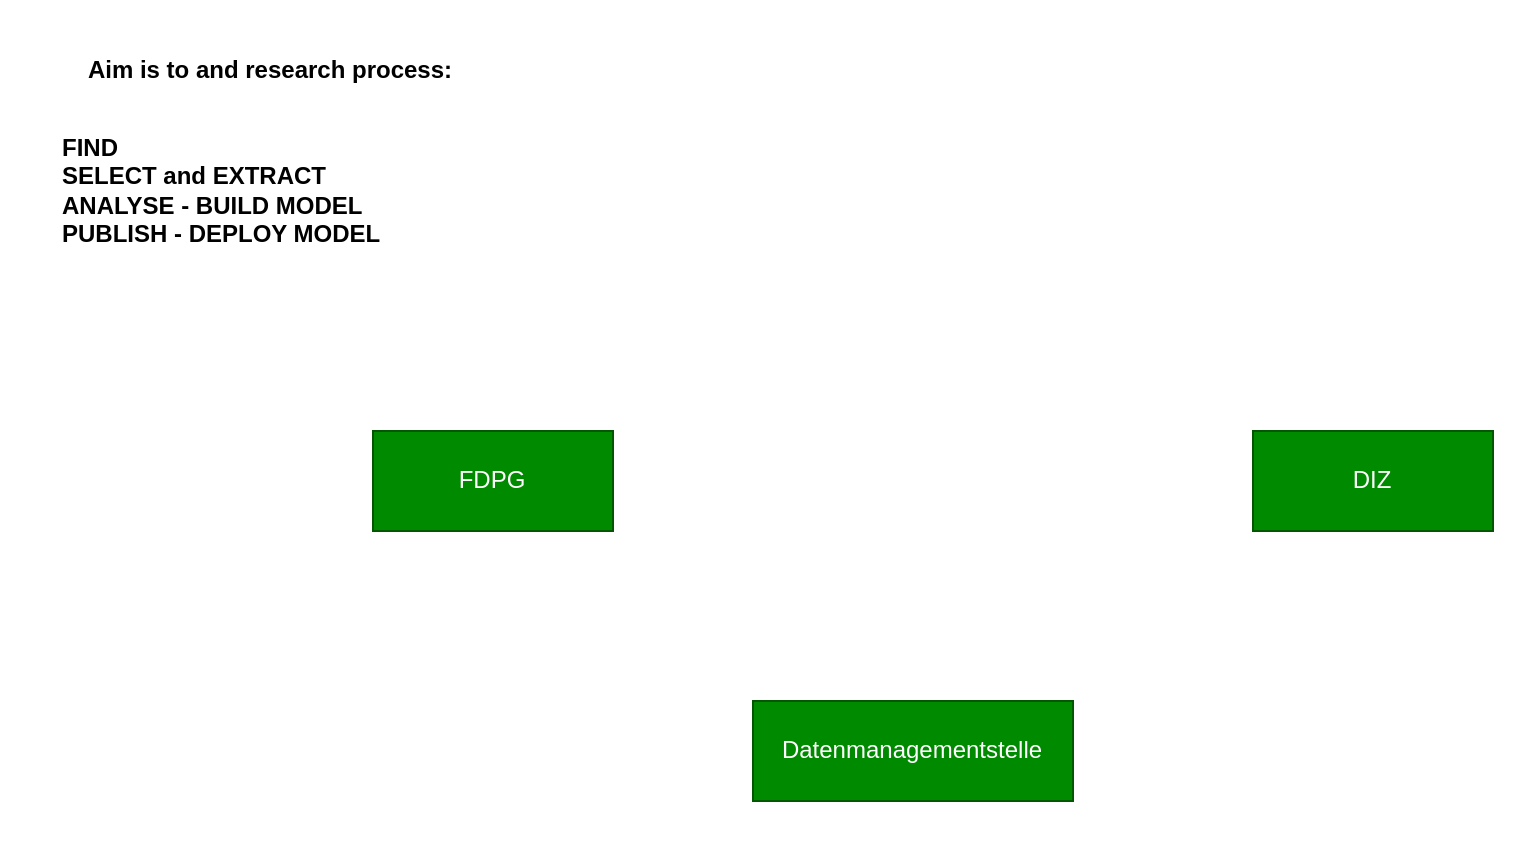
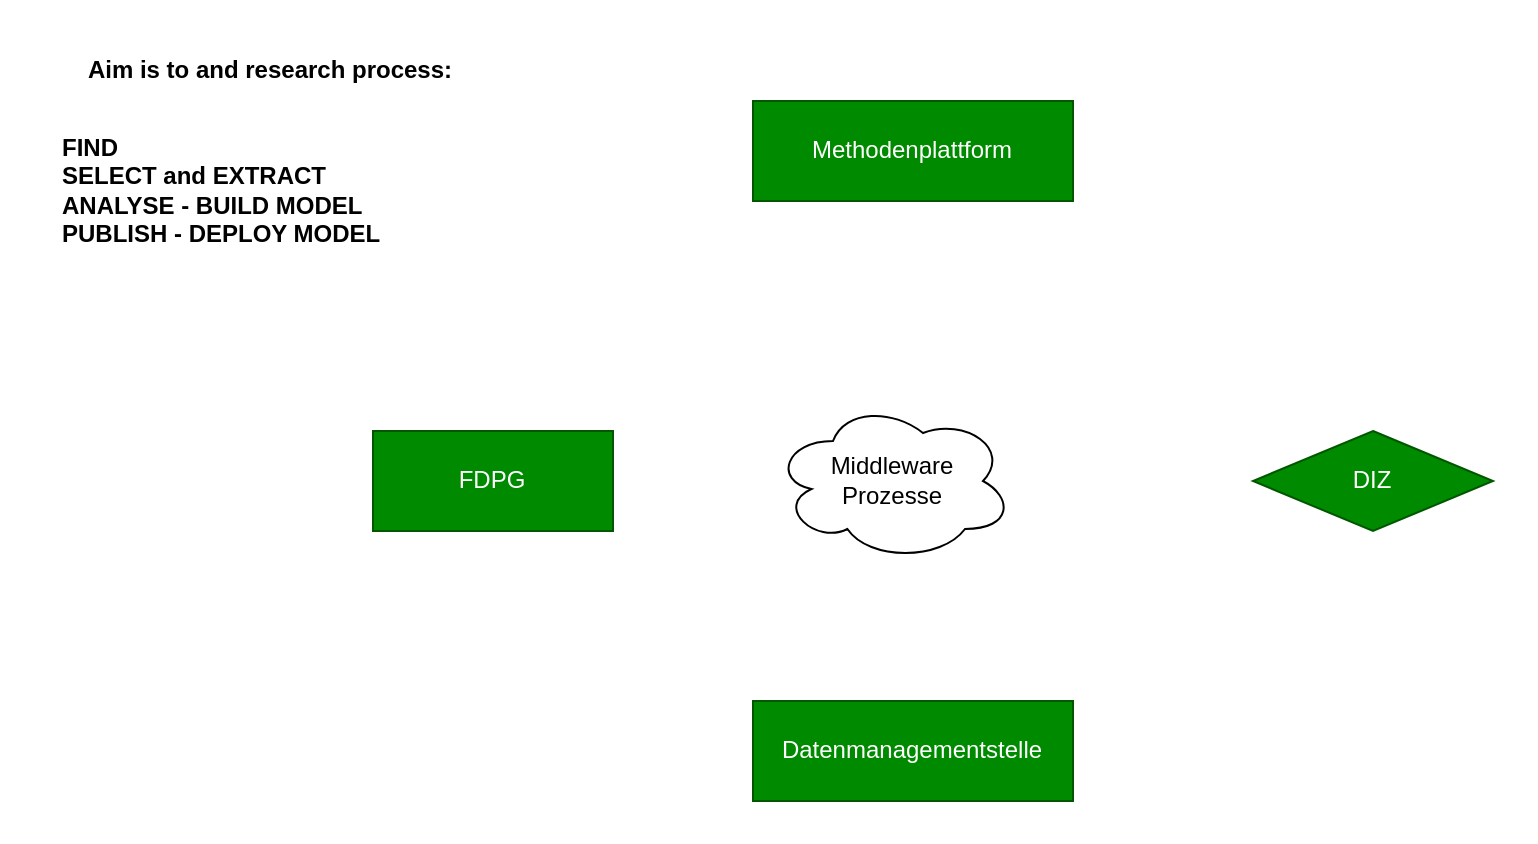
node "Methodenplattform": added
node "Middleware Prozesse": added
node "DIZ": shape rectangle -> diamond
